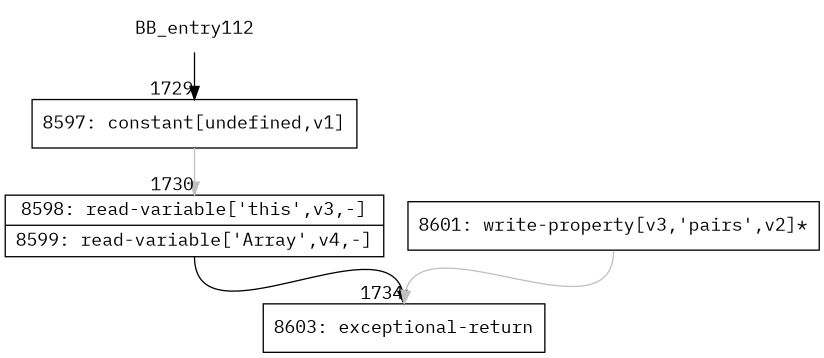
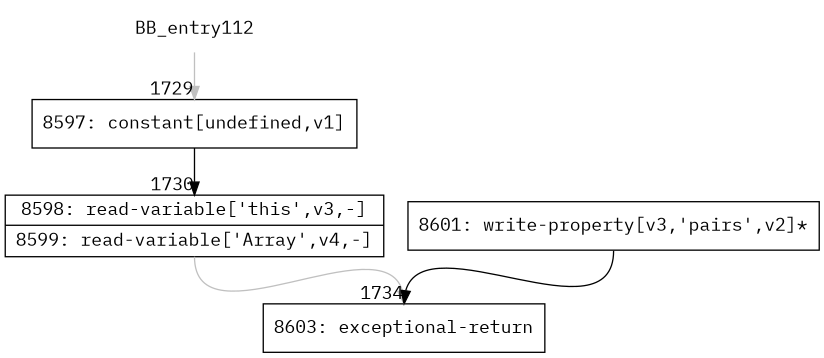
edge "BB_entry112" -> "8597: constant[undefined,v1]": color black -> gray
edge "8597: constant[undefined,v1]" -> "8598: read-variable['this',v3,-]": color gray -> black
edge "8601: write-property[v3,'pairs',v2]*" -> "8603: exceptional-return": color gray -> black
edge "8598: read-variable['this',v3,-]" -> "8603: exceptional-return": color black -> gray
